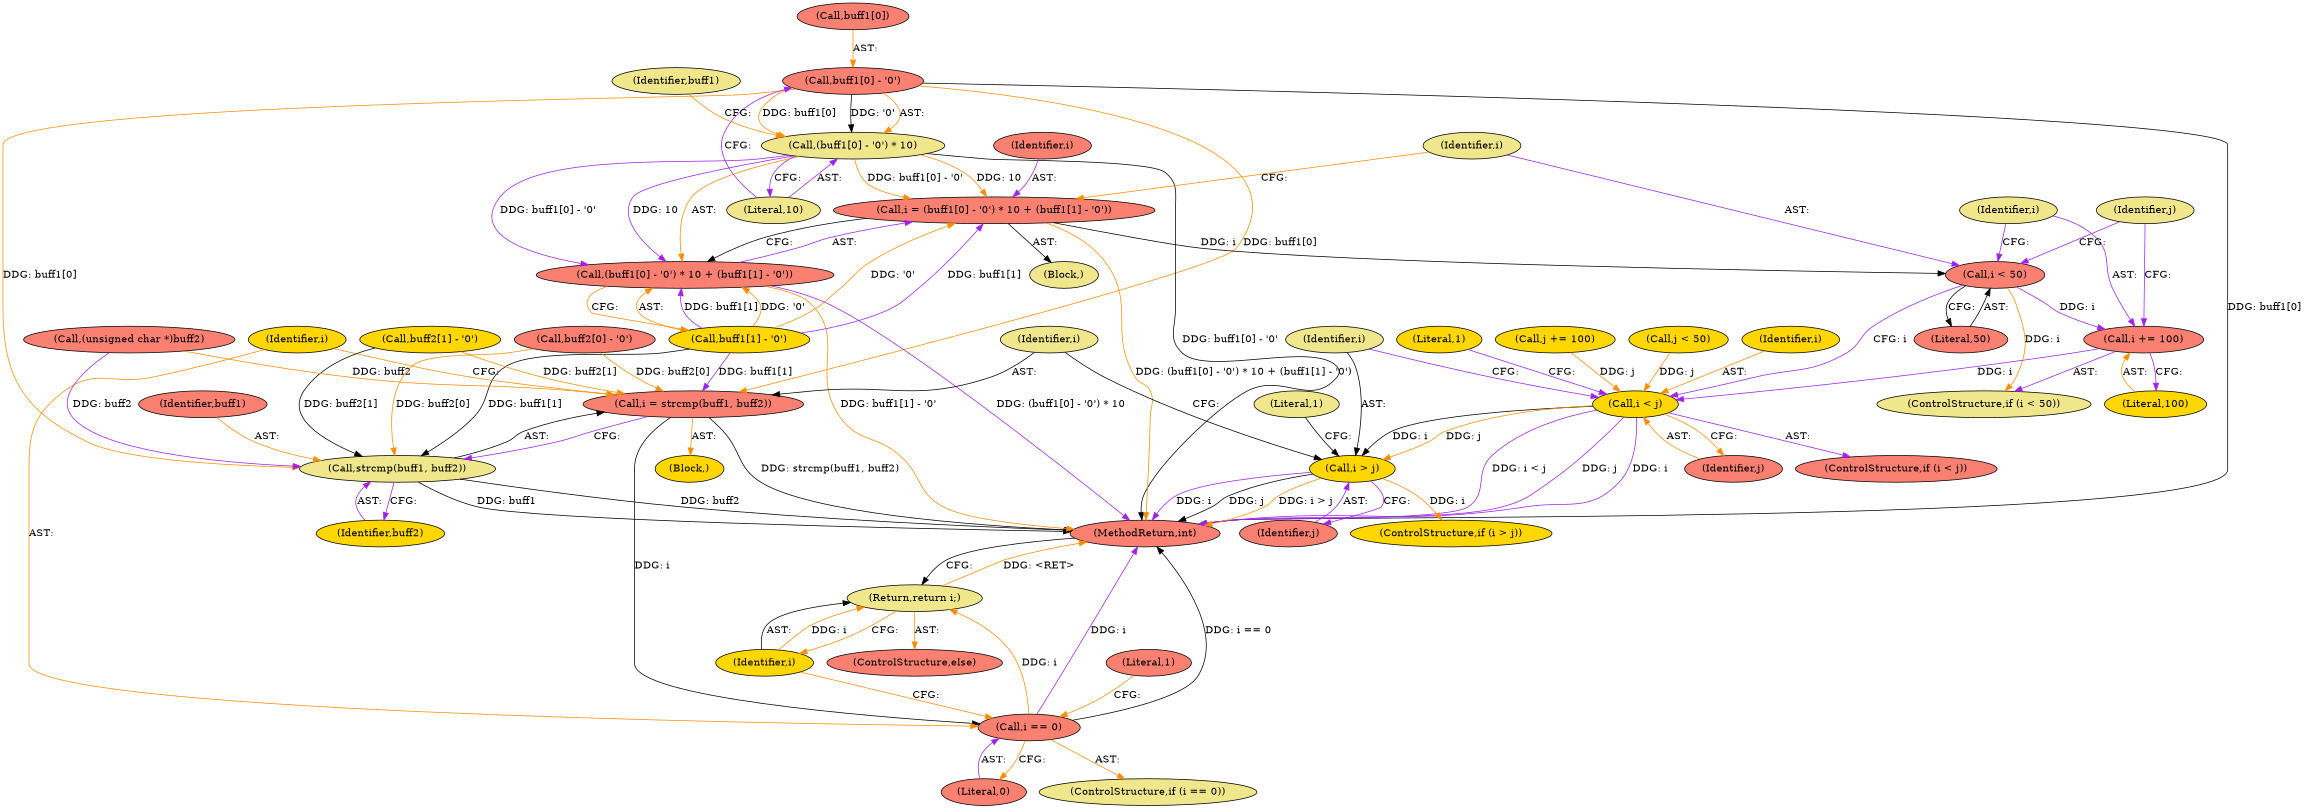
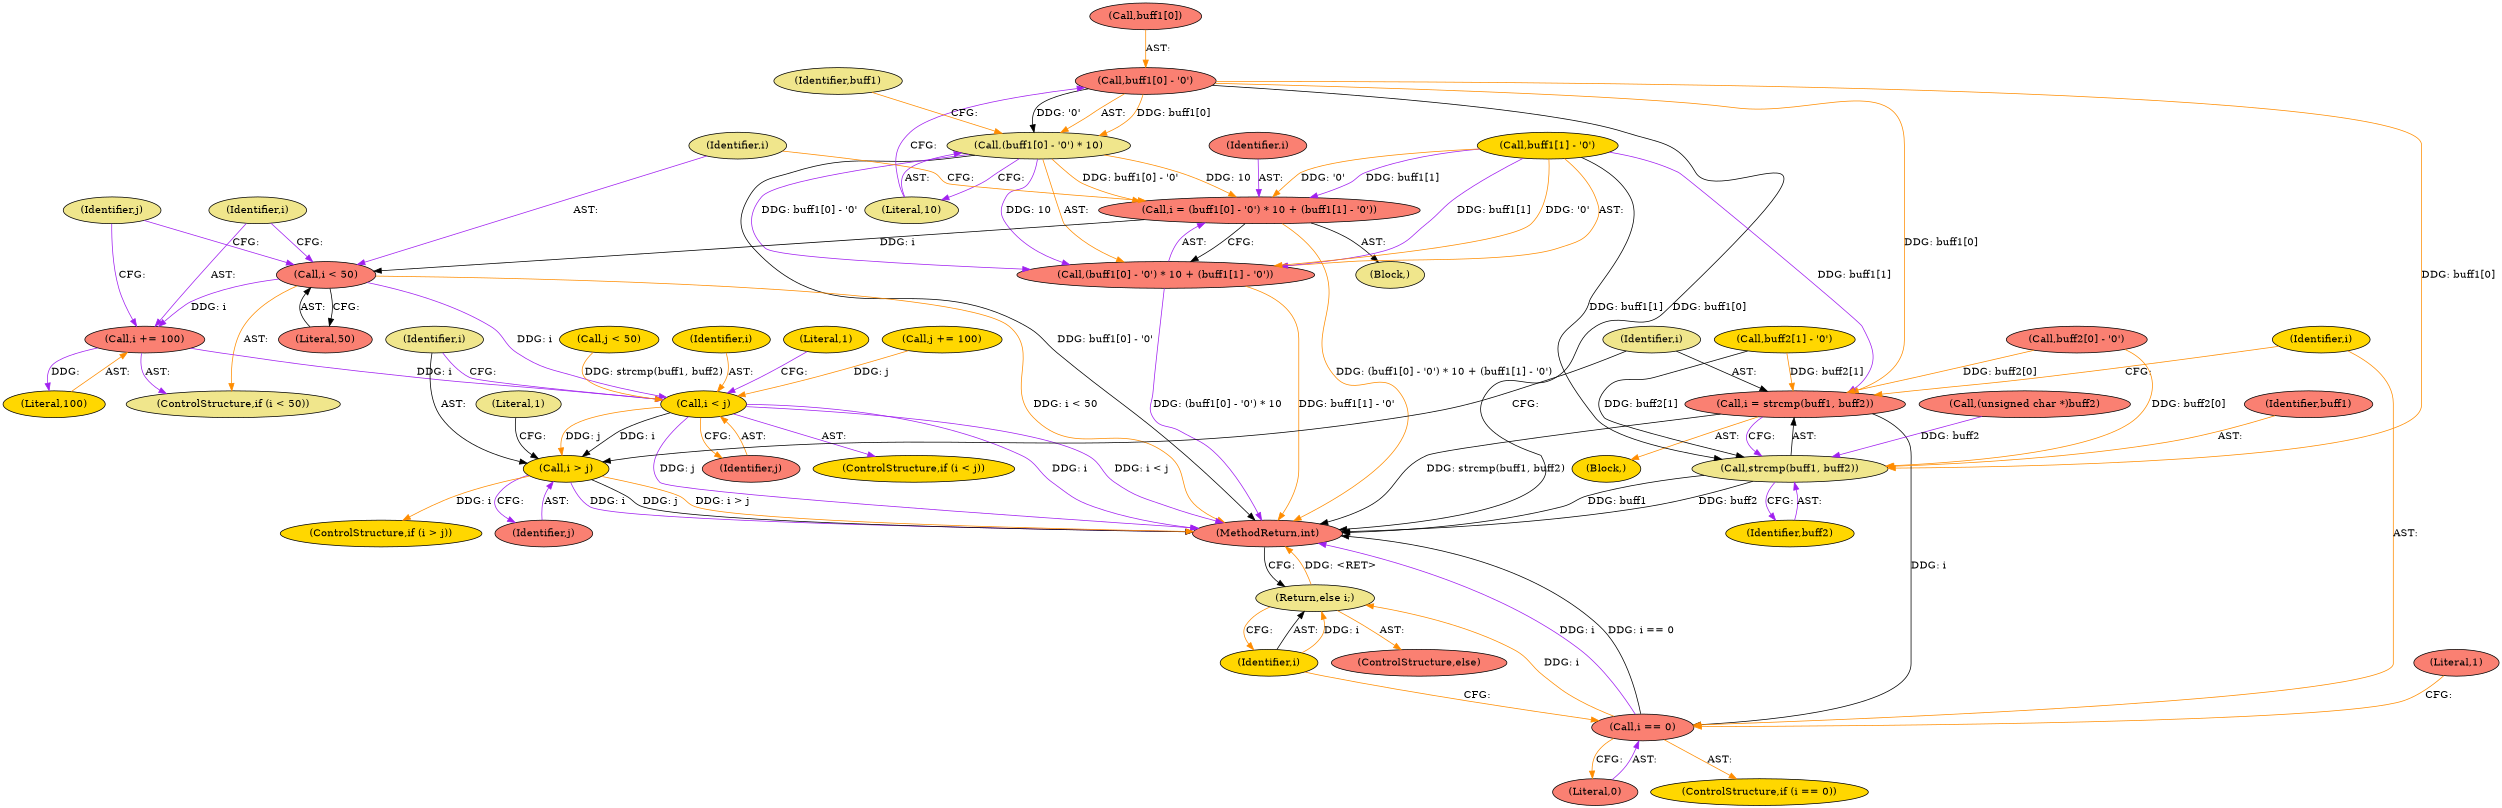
edge "(Call,i < 50)" -> "(MethodReturn,int)": added, label "DDG: i < 50"
edge "(Call,(buff1[0] - '0') * 10 + (buff1[1] - '0'))" -> "(Call,buff1[1] - '0')": removed, label "CFG:"
edge "(Call,i < 50)" -> "(Call,i < j)": label "CFG: i" -> "DDG: i"
edge "(Call,i < 50)" -> "(ControlStructure,if (i < 50))": label "DDG: i" -> "AST: "
edge "(Call,j < 50)" -> "(Call,i < j)": label "DDG: j" -> "DDG: strcmp(buff1, buff2)"
edge "(Call,i += 100)" -> "(Literal,100)": label "CFG: " -> "DDG: "
edge "(Call,(unsigned char *)buff2)" -> "(Call,i = strcmp(buff1, buff2))": removed, label "DDG: buff2"
node "(ControlStructure,if (i < j))": fillcolor salmon -> gold
node "(Return,return i;)": label "(Return,return i;)" -> "(Return,else i;)"
node "(ControlStructure,if (i == 0))": fillcolor khaki -> gold
